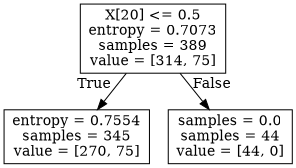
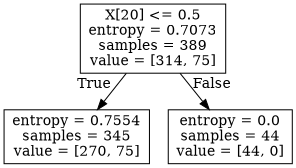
node "samples = 0.0 samples = 44 value = [44, 0]": label "samples = 0.0 samples = 44 value = [44, 0]" -> "entropy = 0.0 samples = 44 value = [44, 0]"
